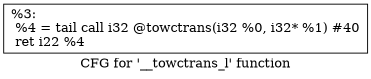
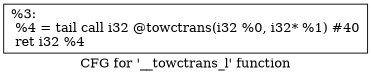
node "%3:": text "ret i22 %4" -> "ret i32 %4"
